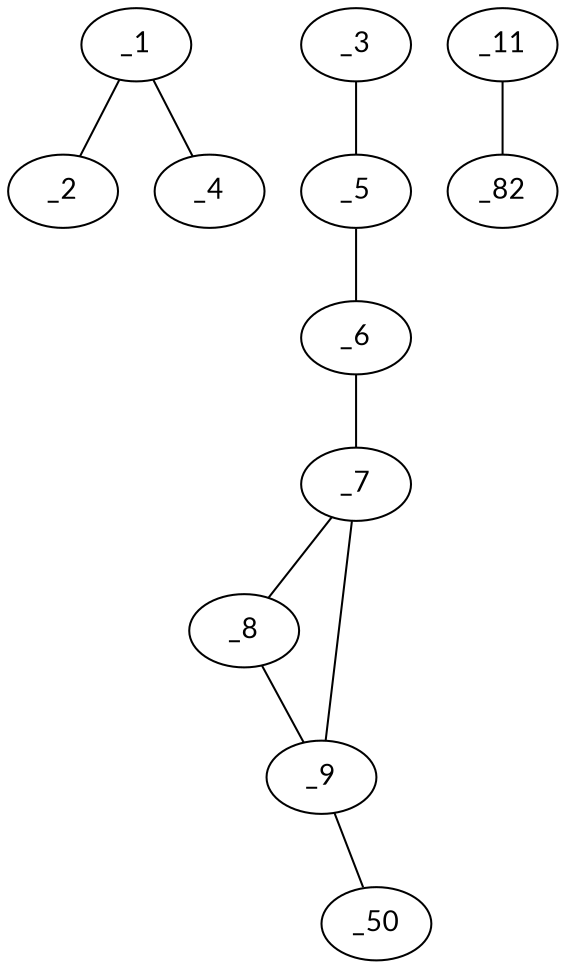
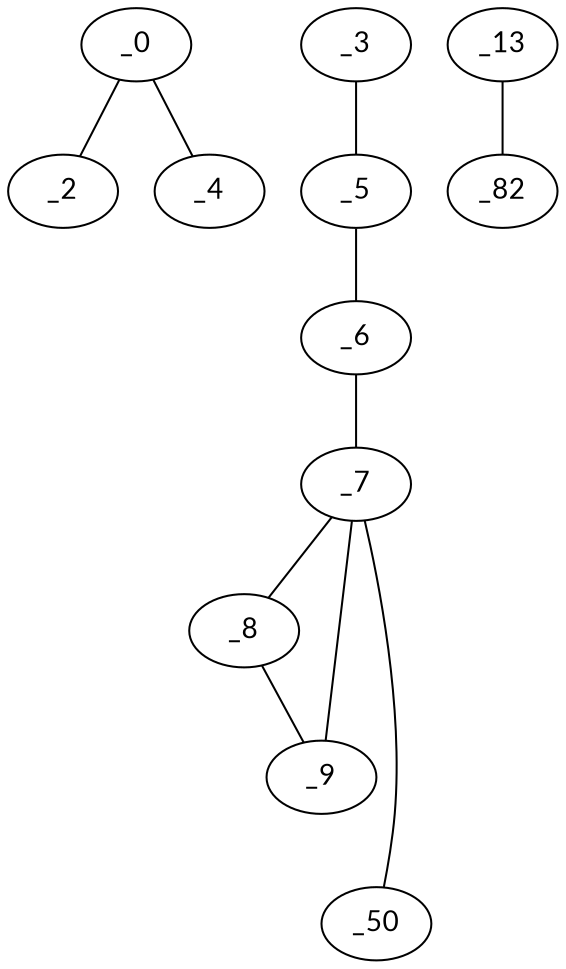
node "_1": label "_1" -> "_0"
node "_11": label "_11" -> "_13"
edge "_9" -- "_50": now "_7" -- "_50"
